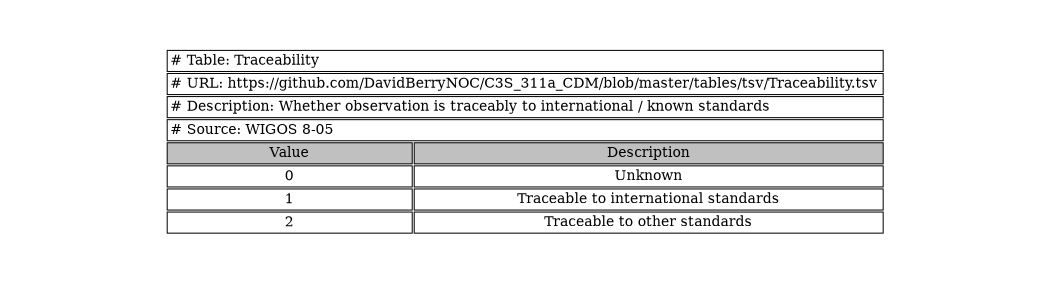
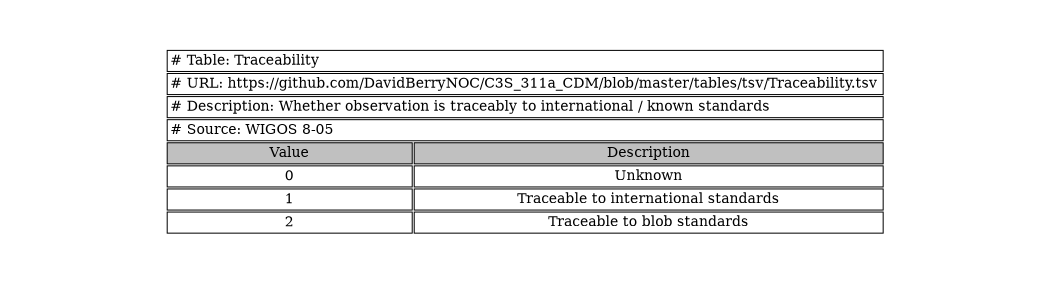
node "# Table: Traceability": text "Traceable to other standards" -> "Traceable to blob standards"
